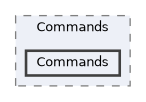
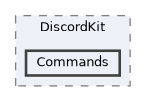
cluster "Commands": label "Commands" -> "DiscordKit"
